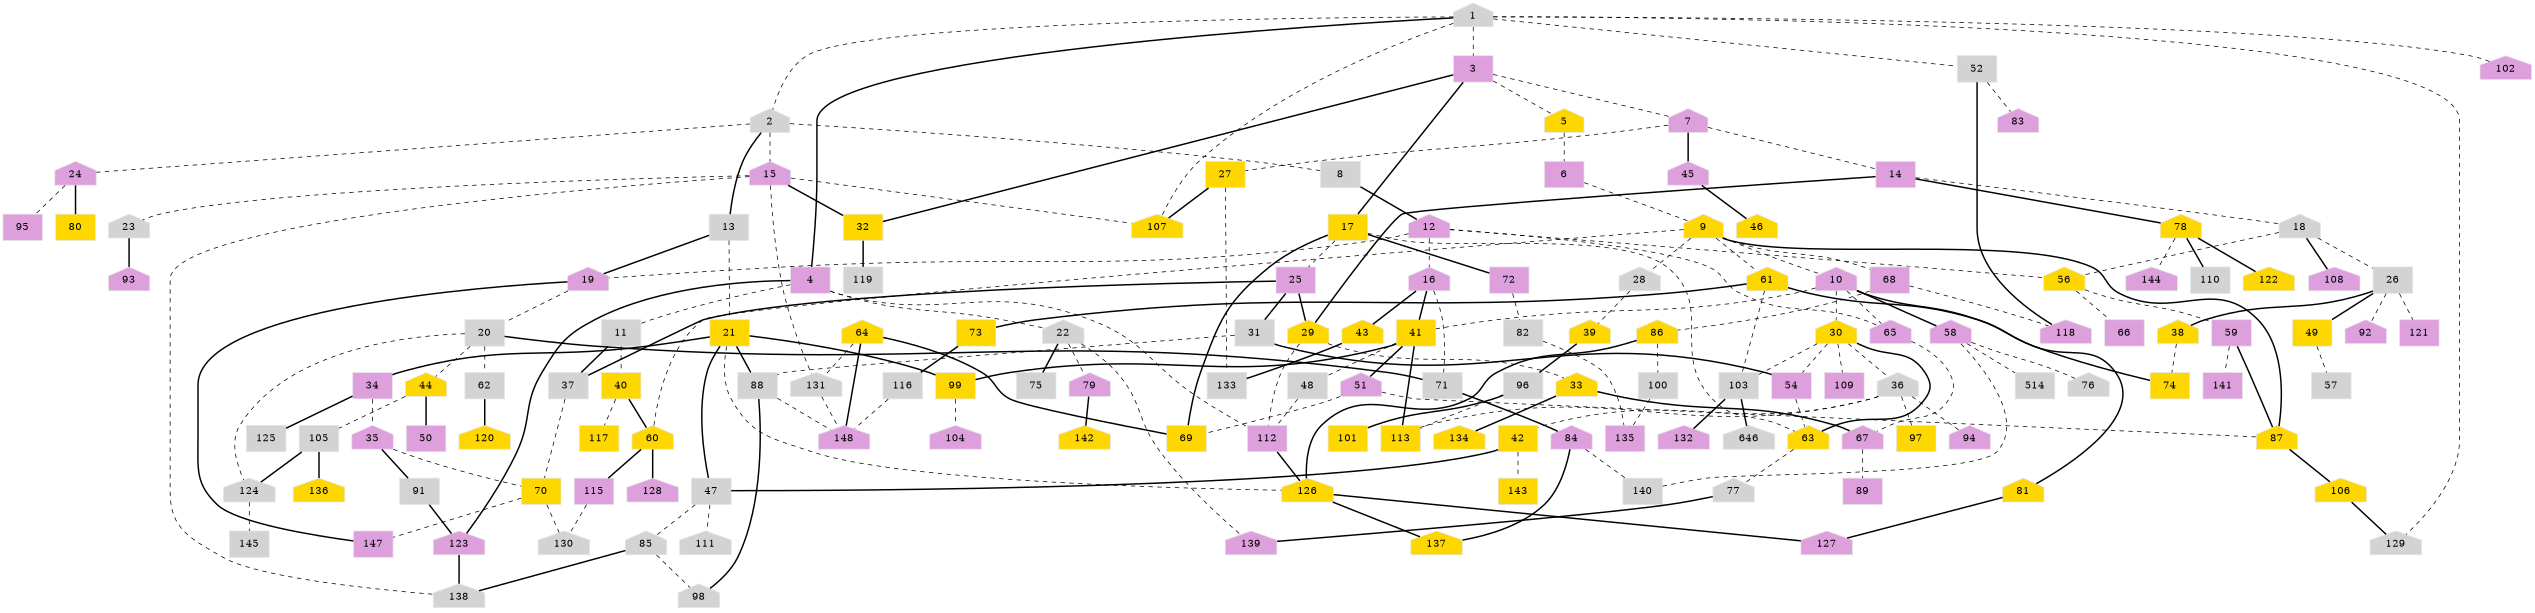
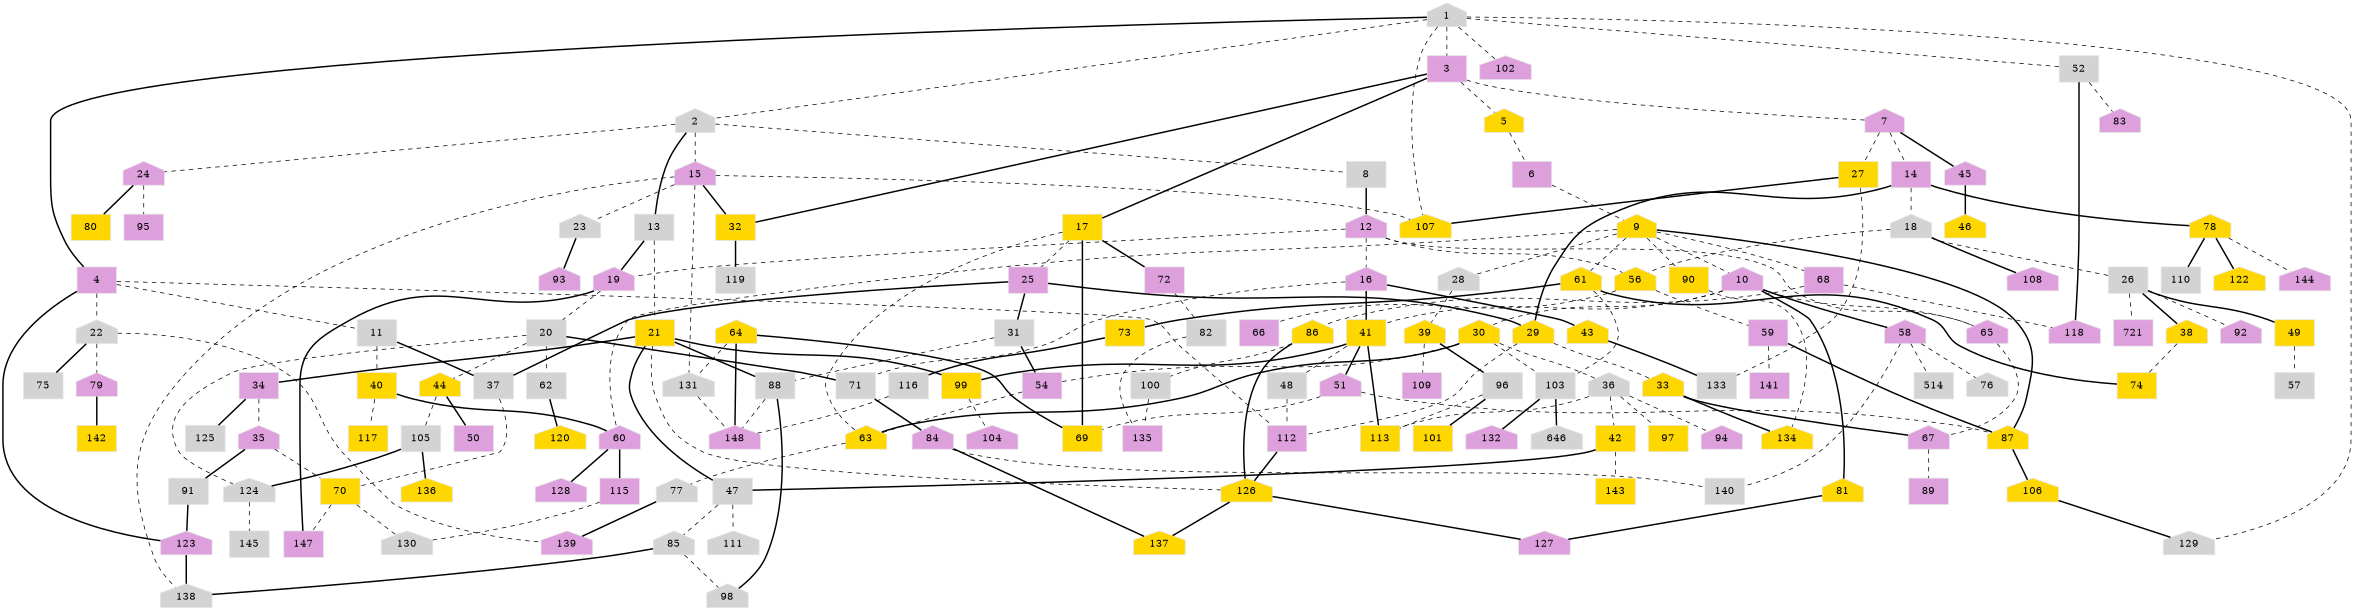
node "90": added
node "121": label "121" -> "721"
edge "30" -- "109": now "39" -- "109"
node "60": fillcolor gold -> plum
node "142": shape house -> box
